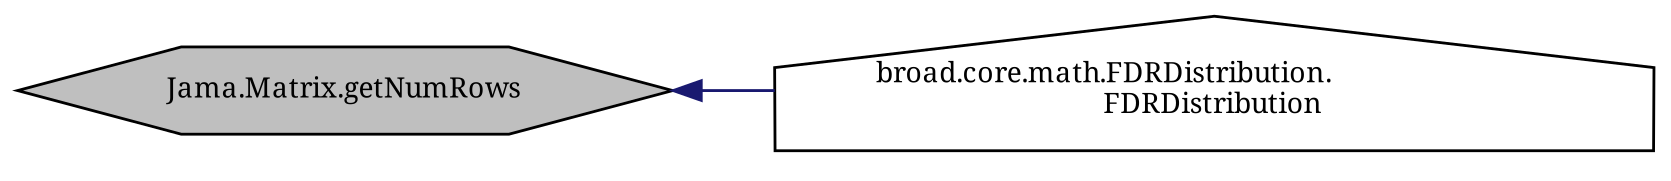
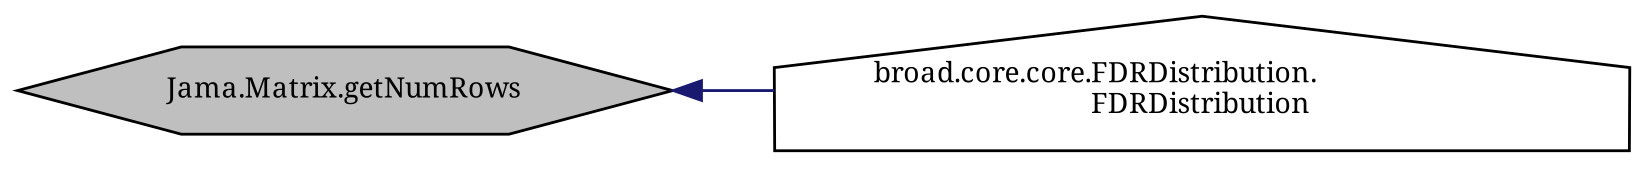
node "broad.core.math.FDRDistribution. FDRDistribution": label "broad.core.math.FDRDistribution. FDRDistribution" -> "broad.core.core.FDRDistribution. FDRDistribution"
